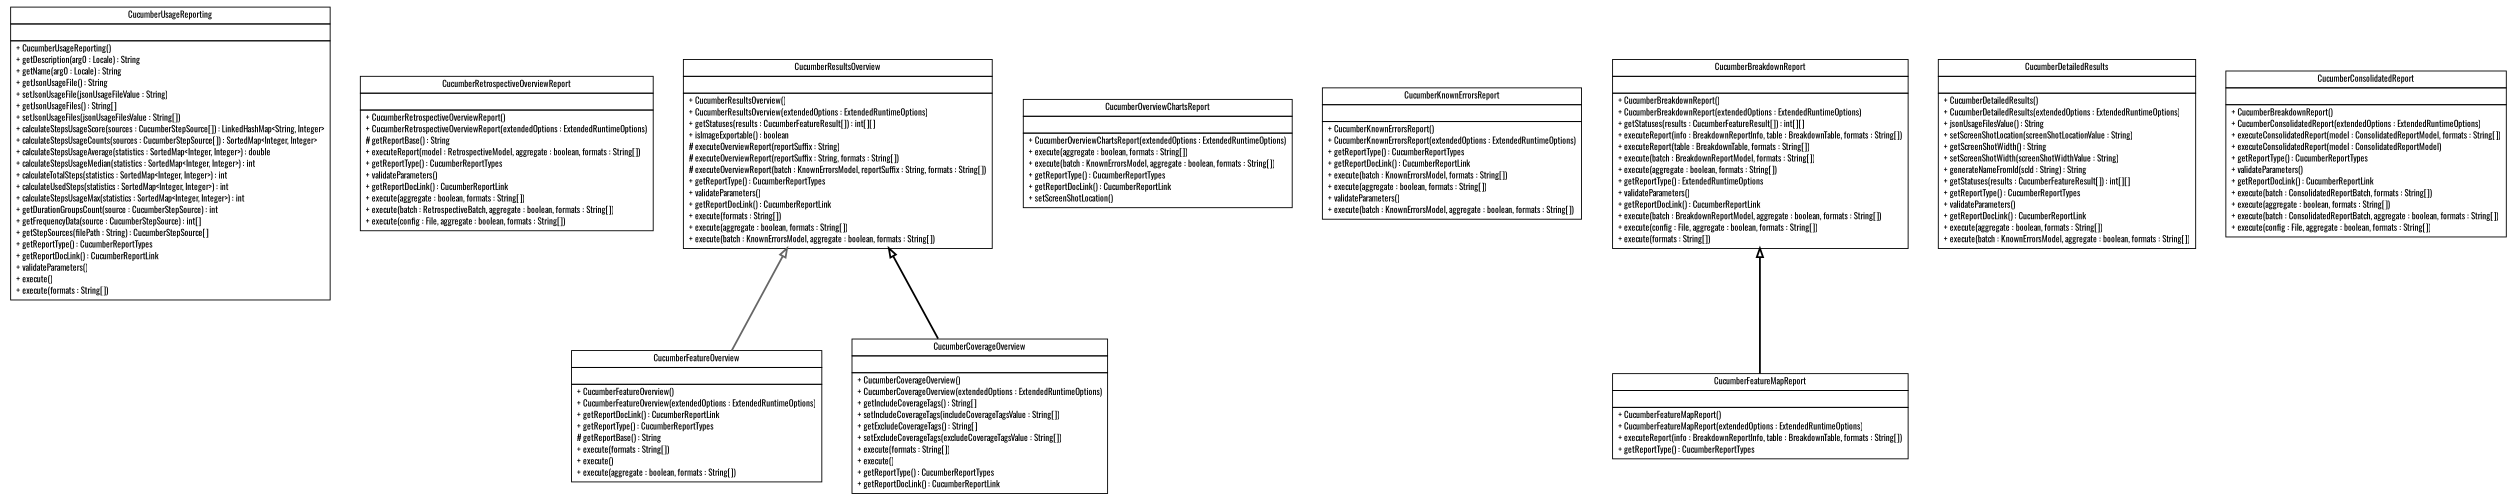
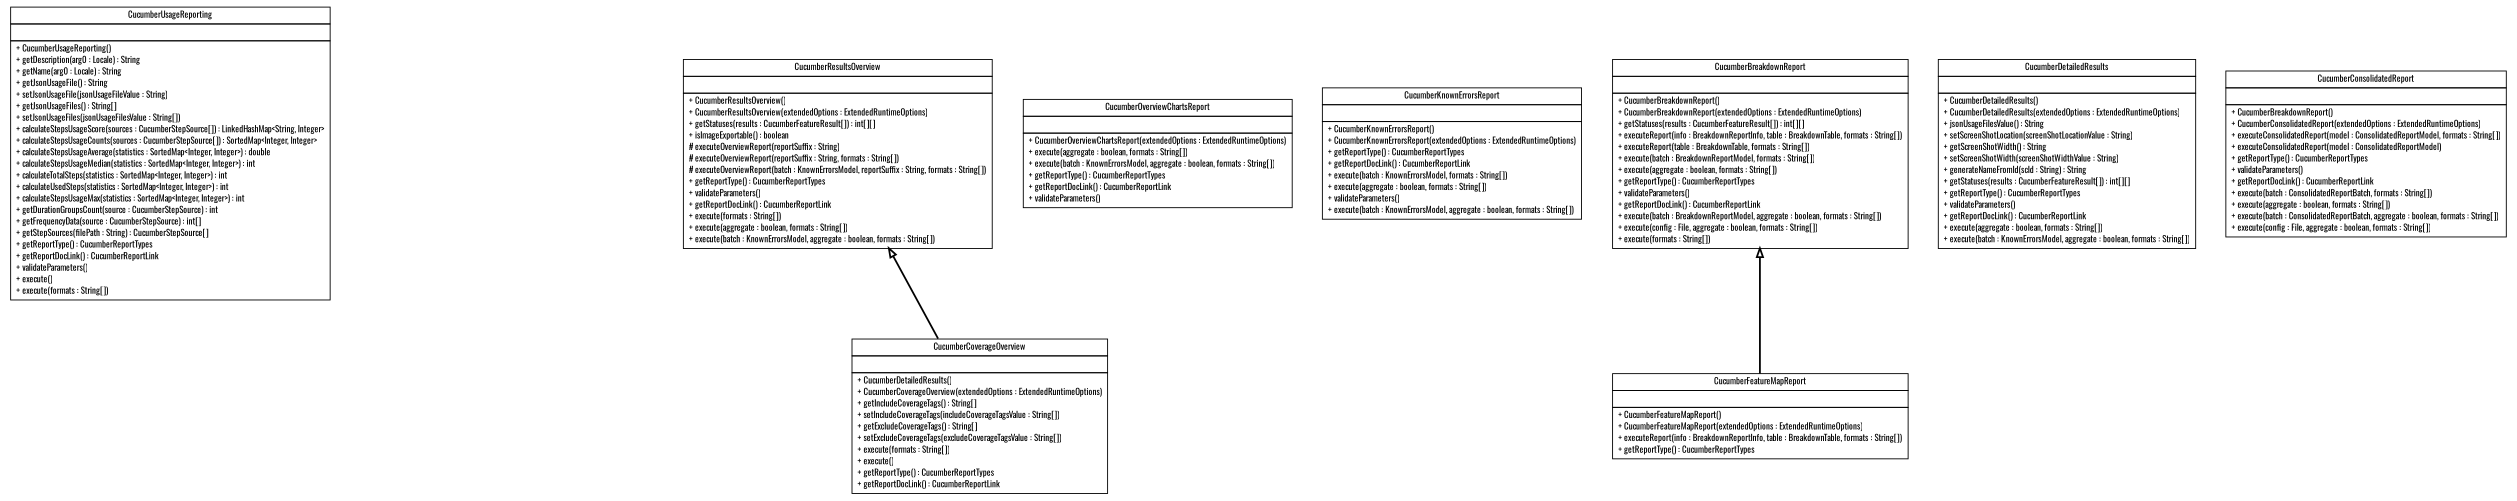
node "CucumberRetrospectiveOverviewReport": removed
node "CucumberBreakdownReport": text "+ getReportType() : ExtendedRuntimeOptions" -> "+ getReportType() : CucumberReportTypes"
node "CucumberOverviewChartsReport": text "+ setScreenShotLocation()" -> "+ validateParameters()"
node "CucumberCoverageOverview": text "+ CucumberCoverageOverview()" -> "+ CucumberDetailedResults()"
node "CucumberFeatureOverview": removed
